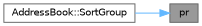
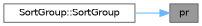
node "AddressBook::SortGroup": label "AddressBook::SortGroup" -> "SortGroup::SortGroup"
